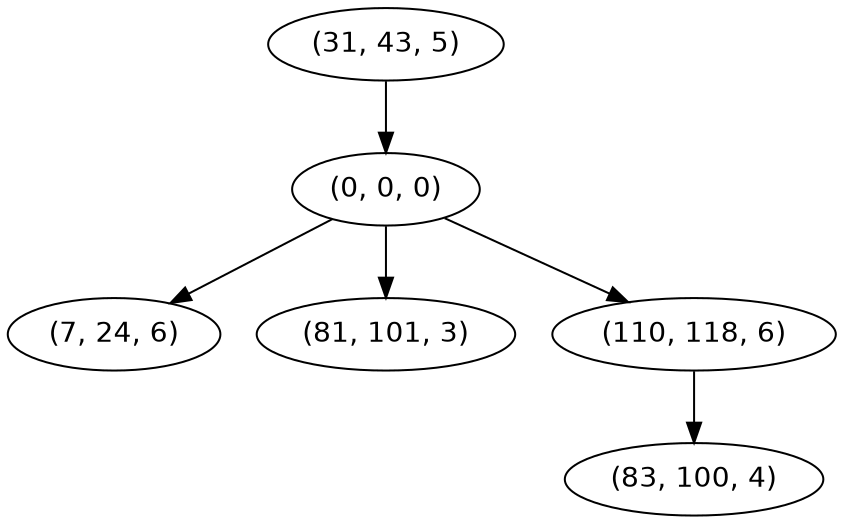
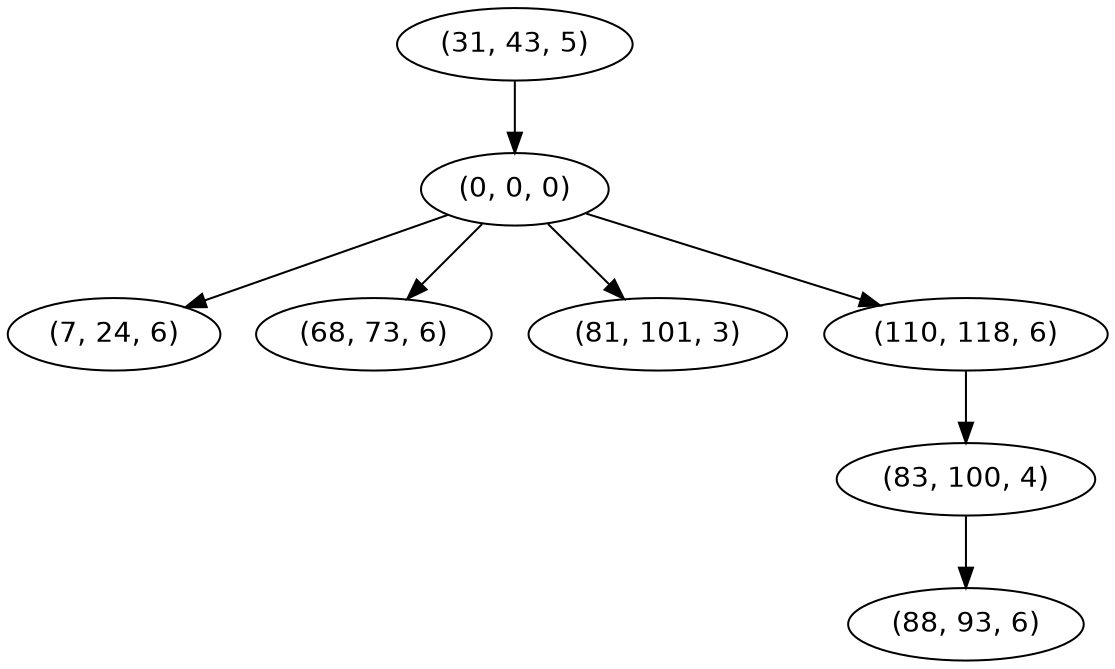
node "(68, 73, 6)": added
node "(88, 93, 6)": added
